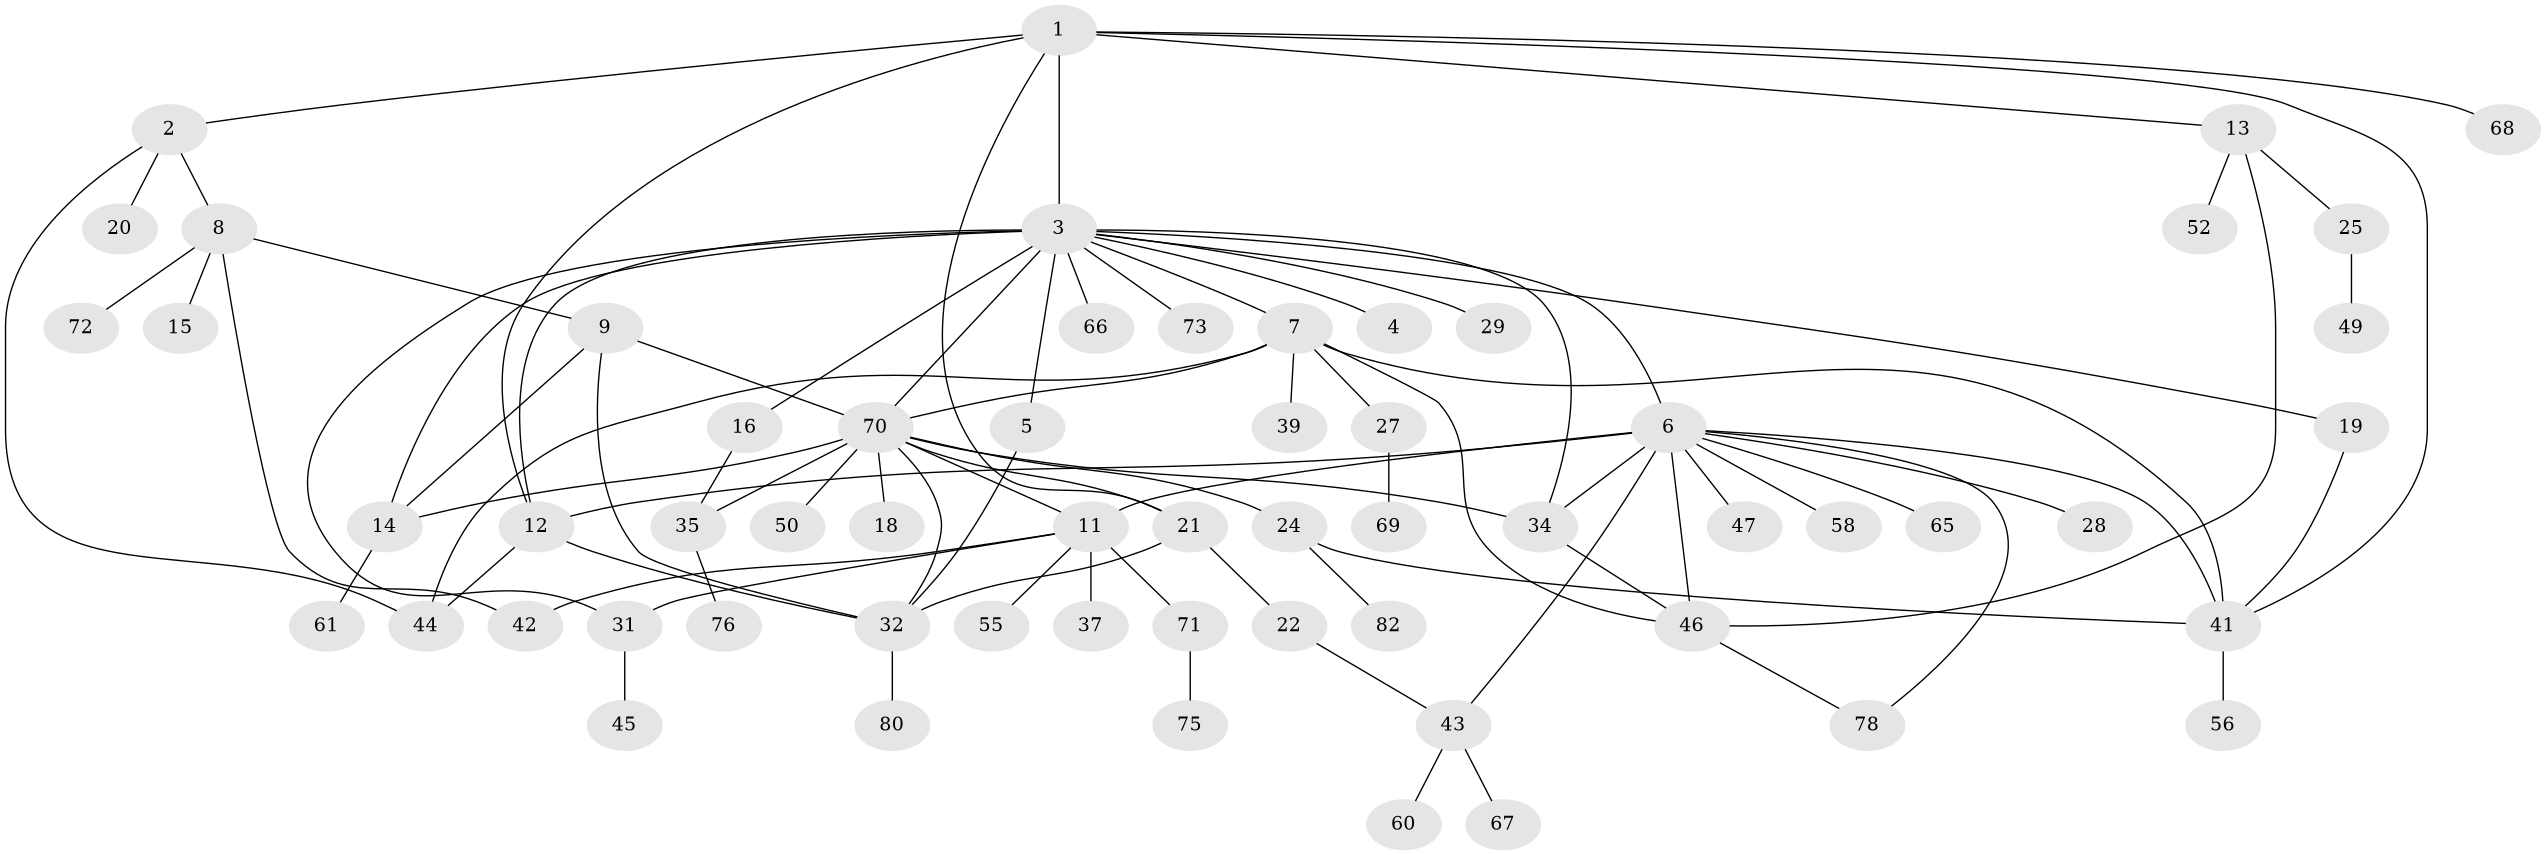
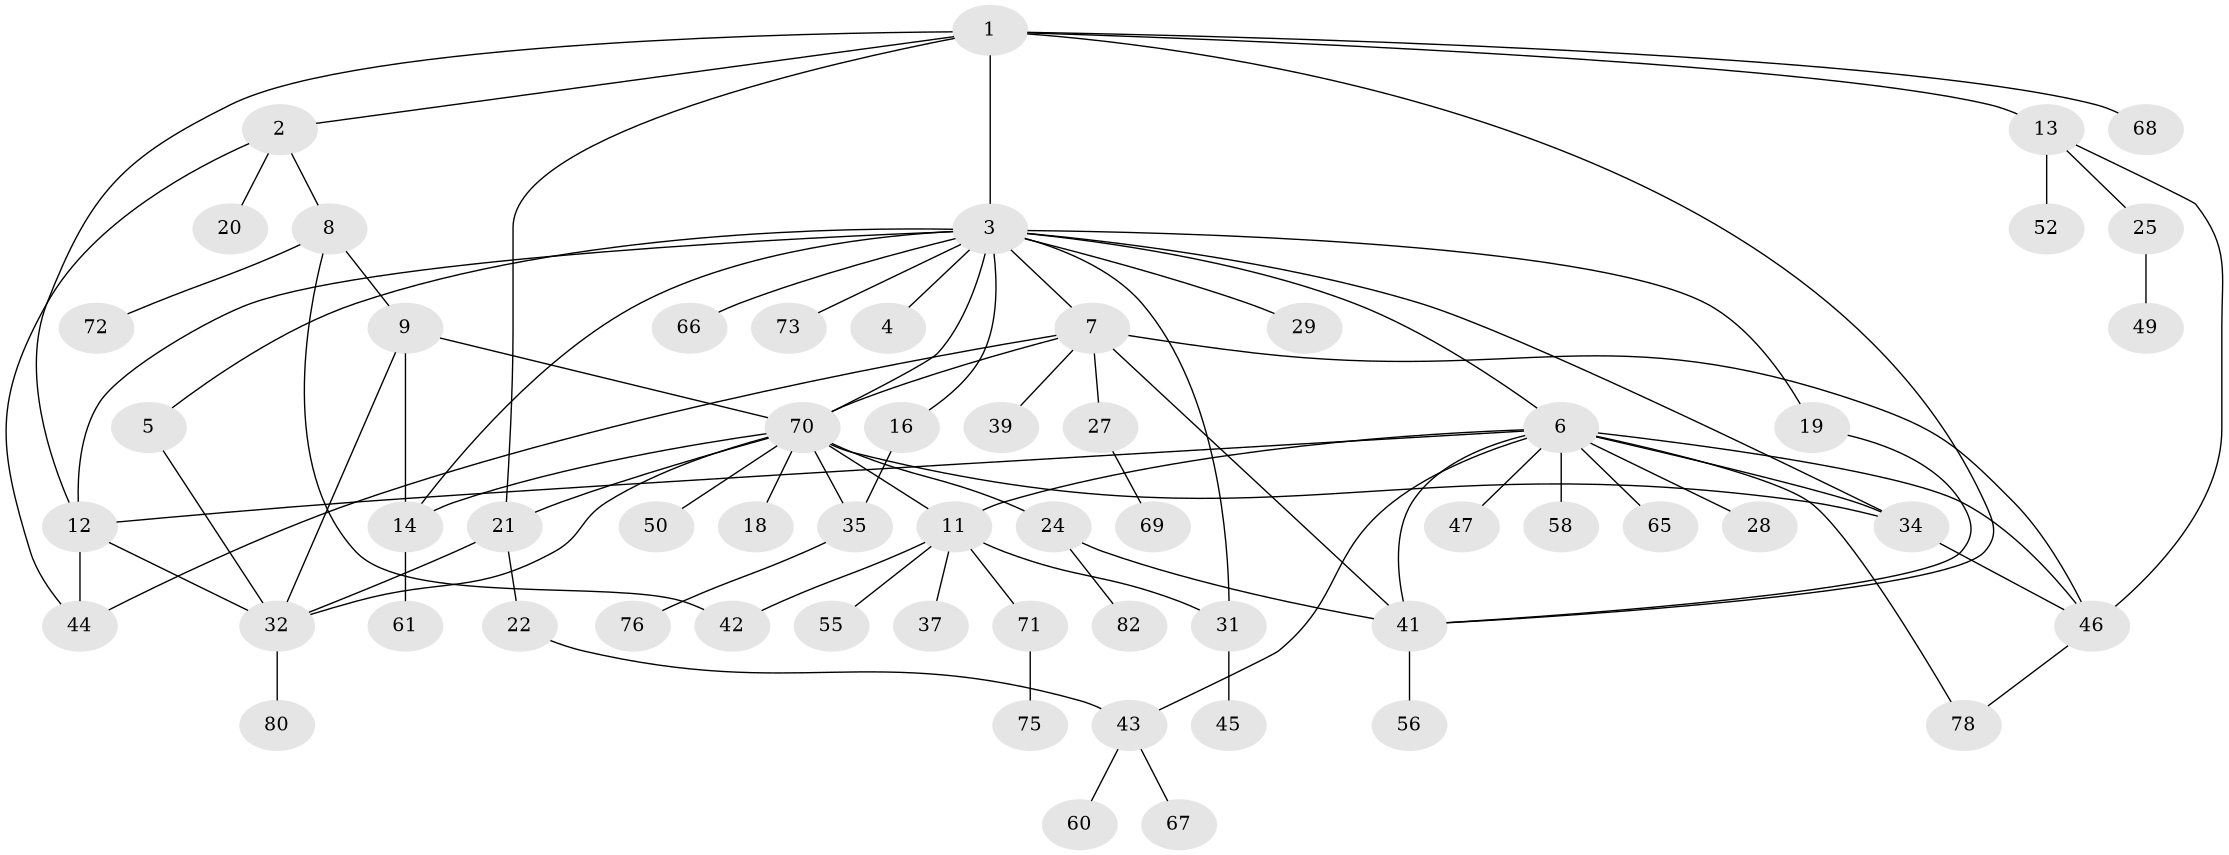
node "15": removed
